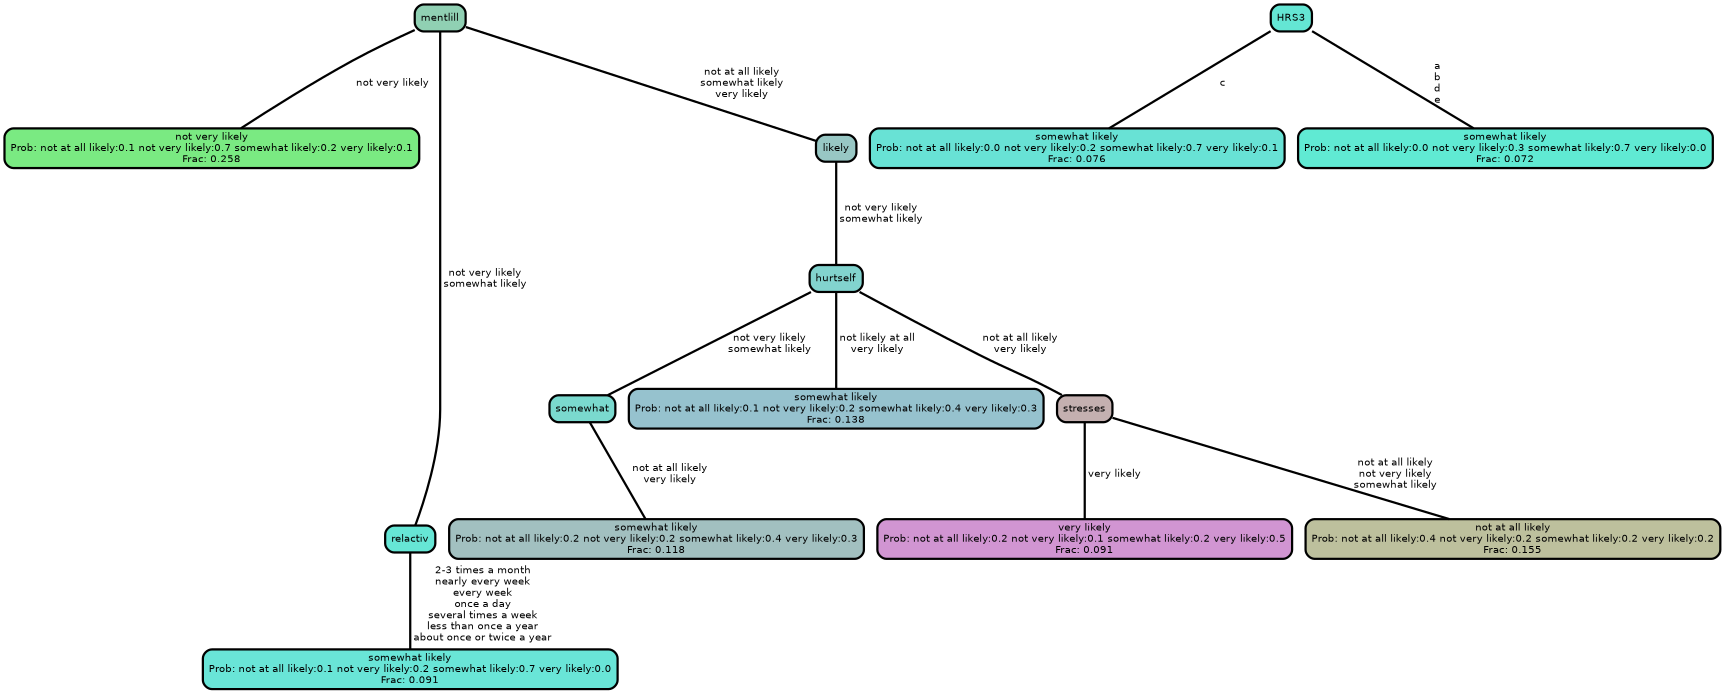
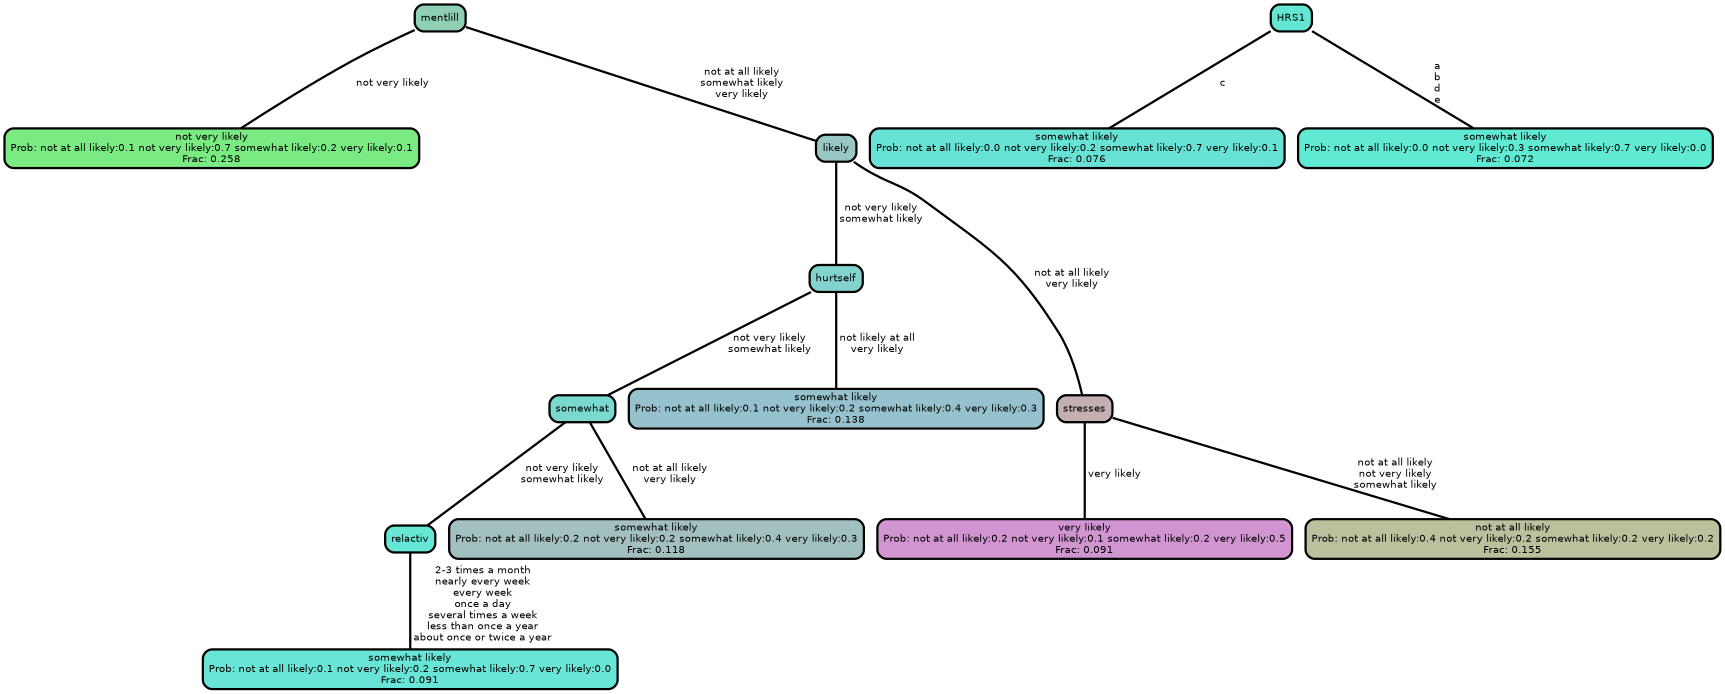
node "HRS3": label "HRS3" -> "HRS1"
edge "mentlill" -- "relactiv": now "somewhat" -- "relactiv"
edge "hurtself" -- "stresses": now "likely" -- "stresses"
